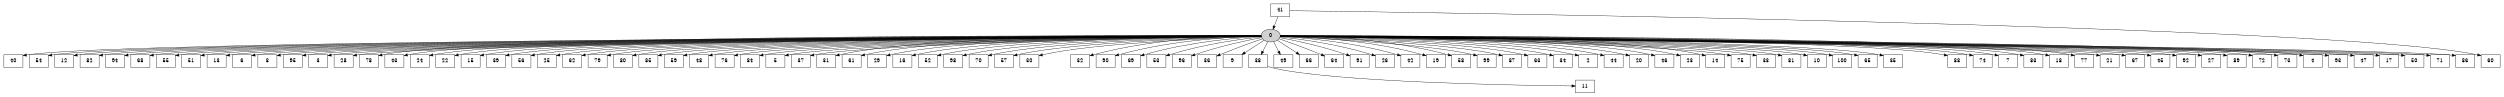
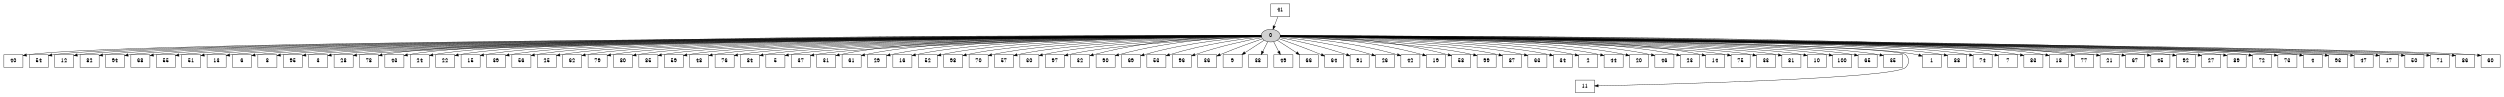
edge "41" -> "60": now "0" -> "60"
node "97": added
node "1": added
edge "38" -> "11": now "0" -> "11"
